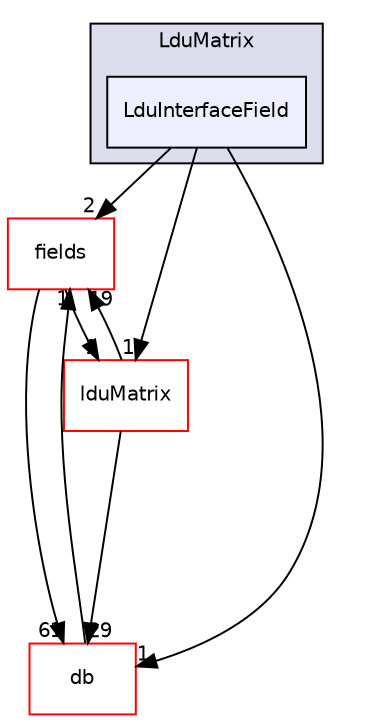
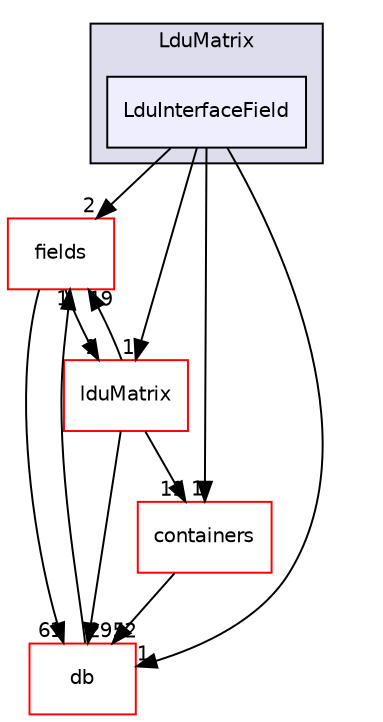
node "containers": added
